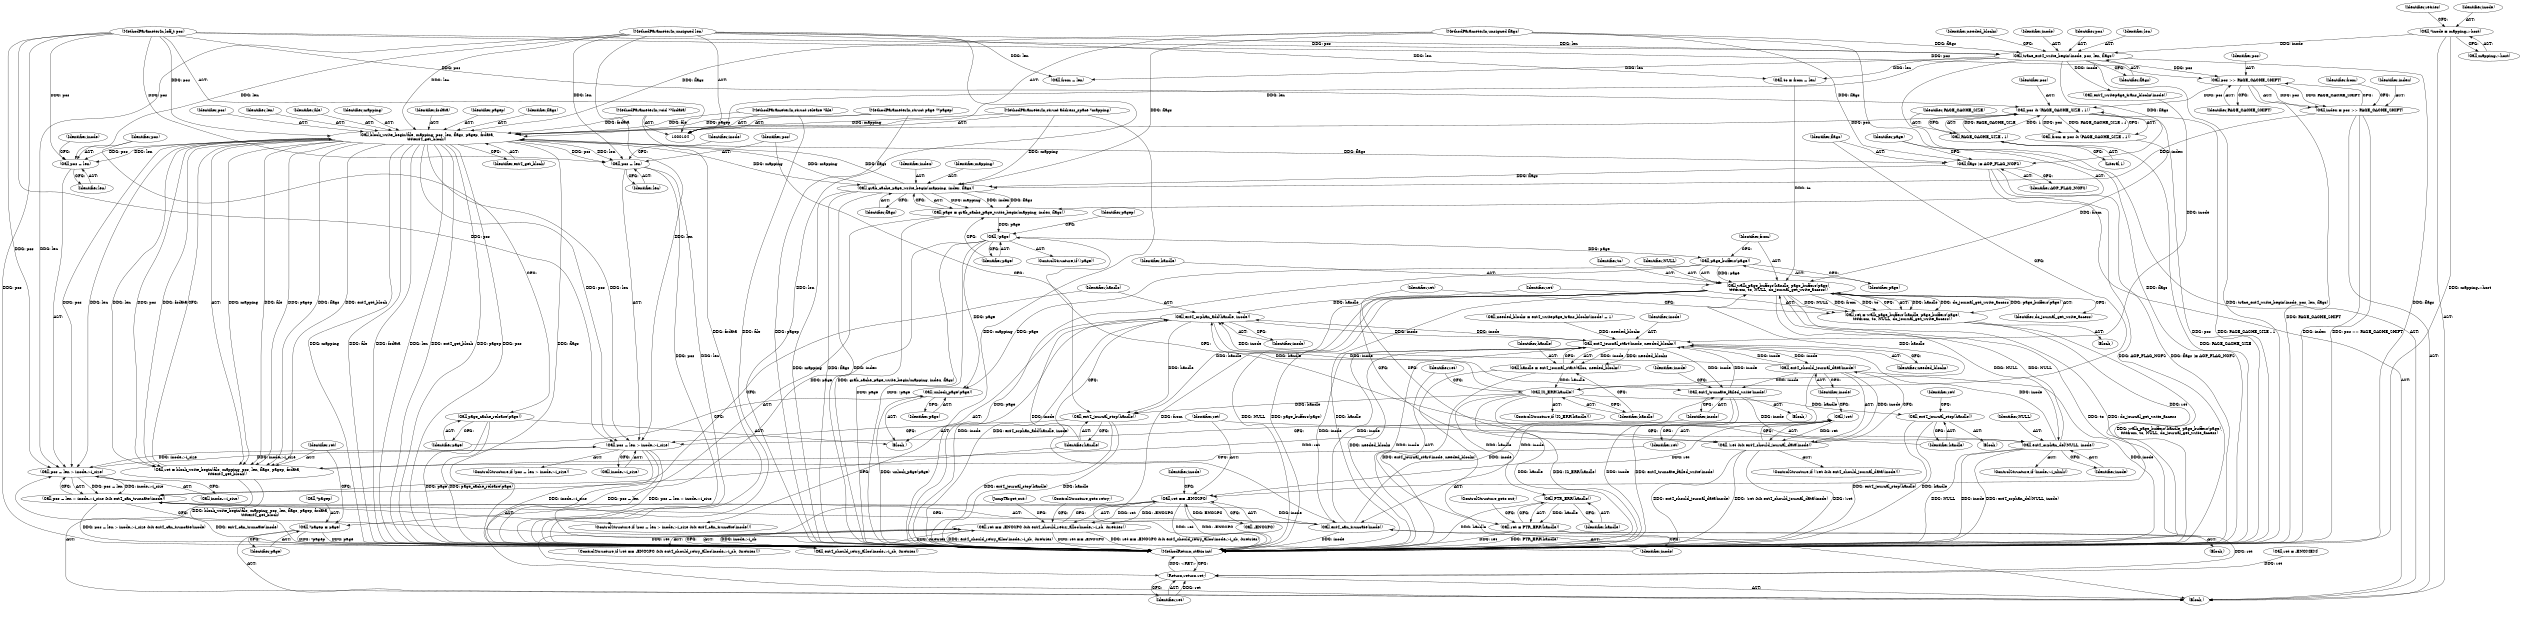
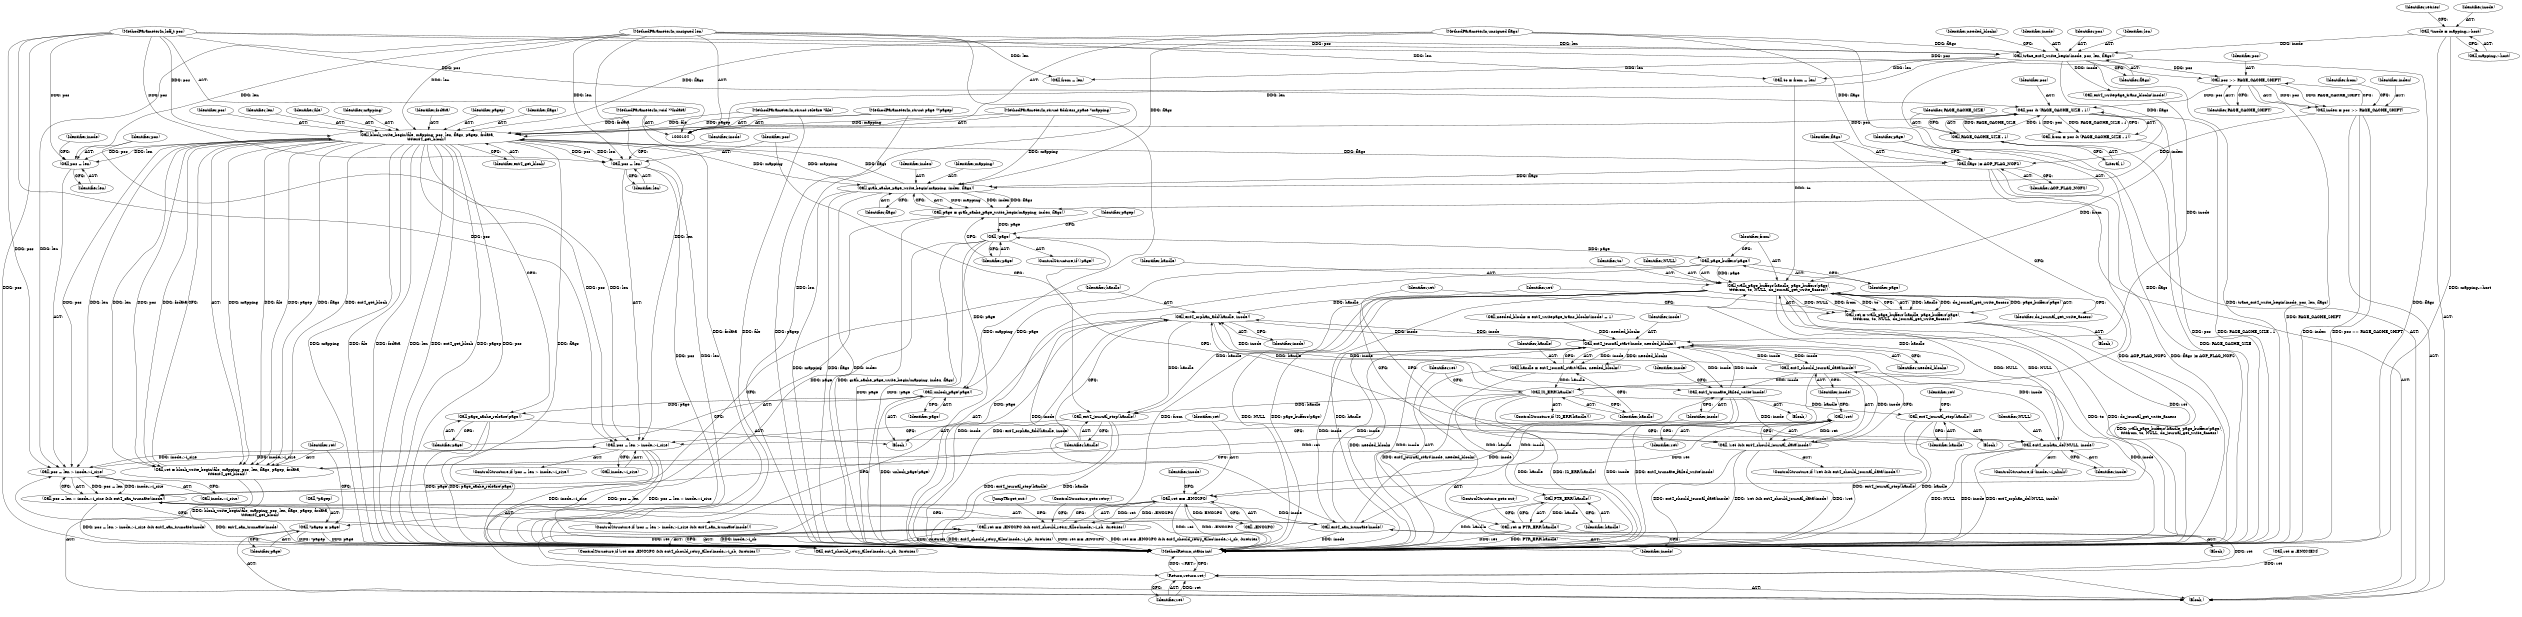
edge "(Call,unlock_page(page))" -> "(Call,page_cache_release(page))": added, label "DDG: page"
